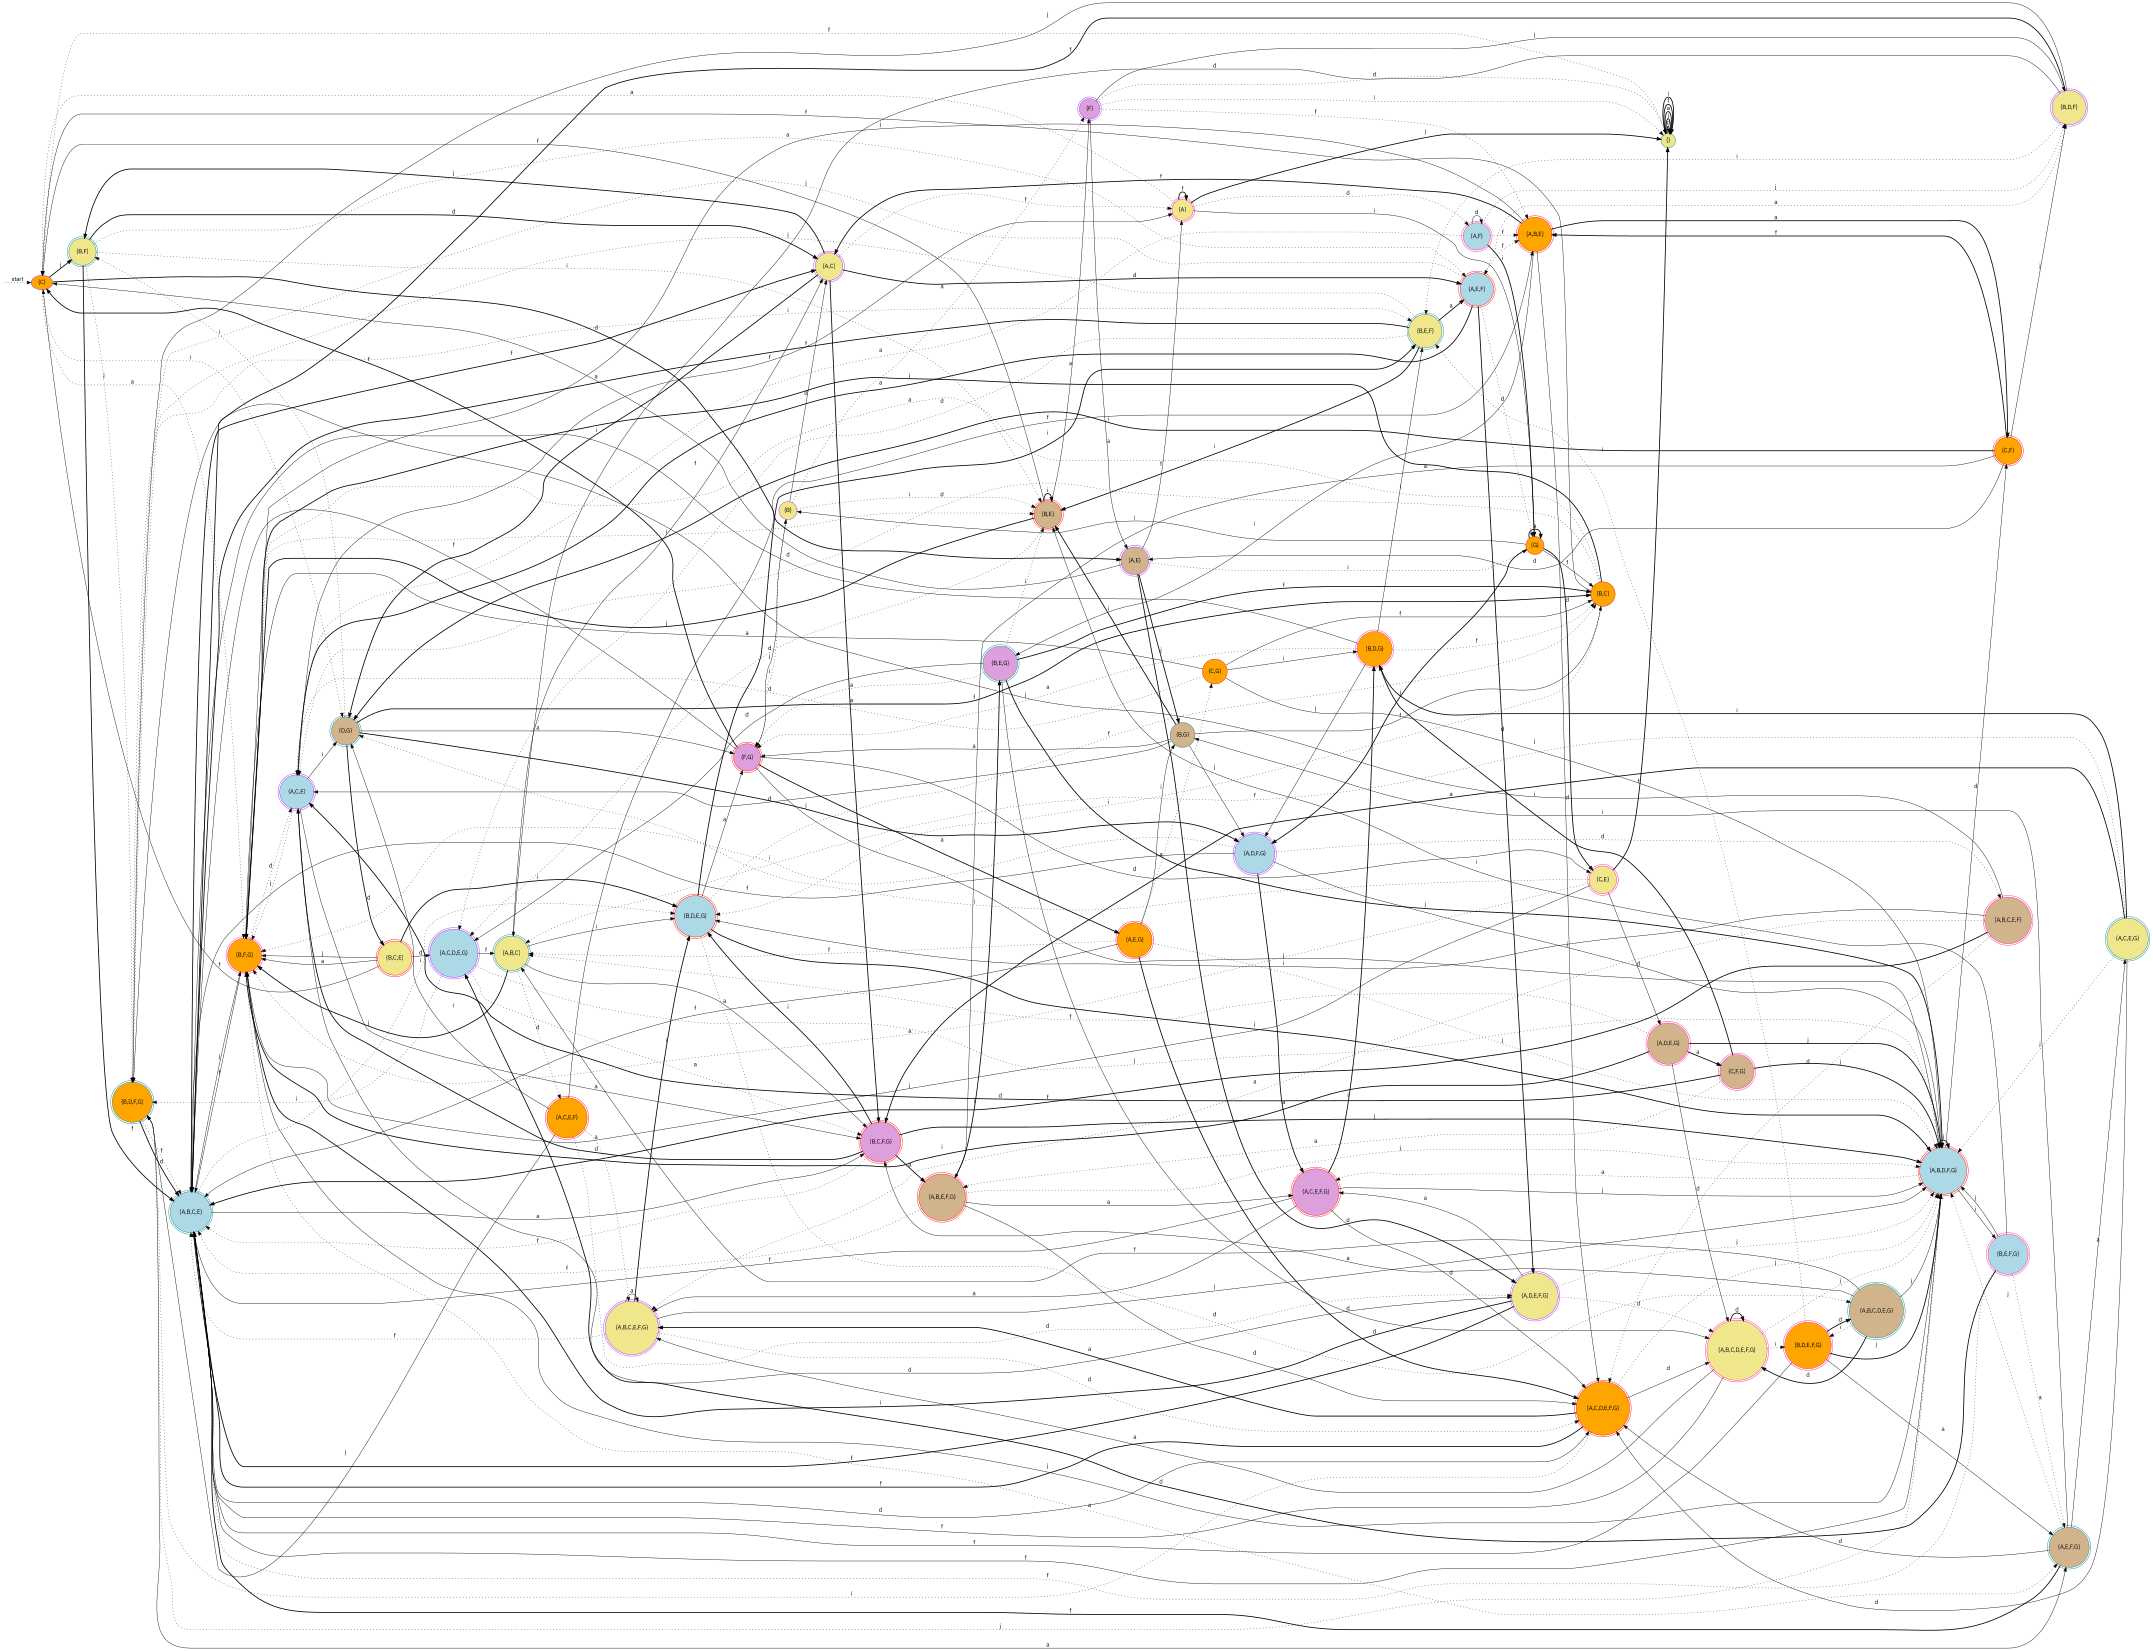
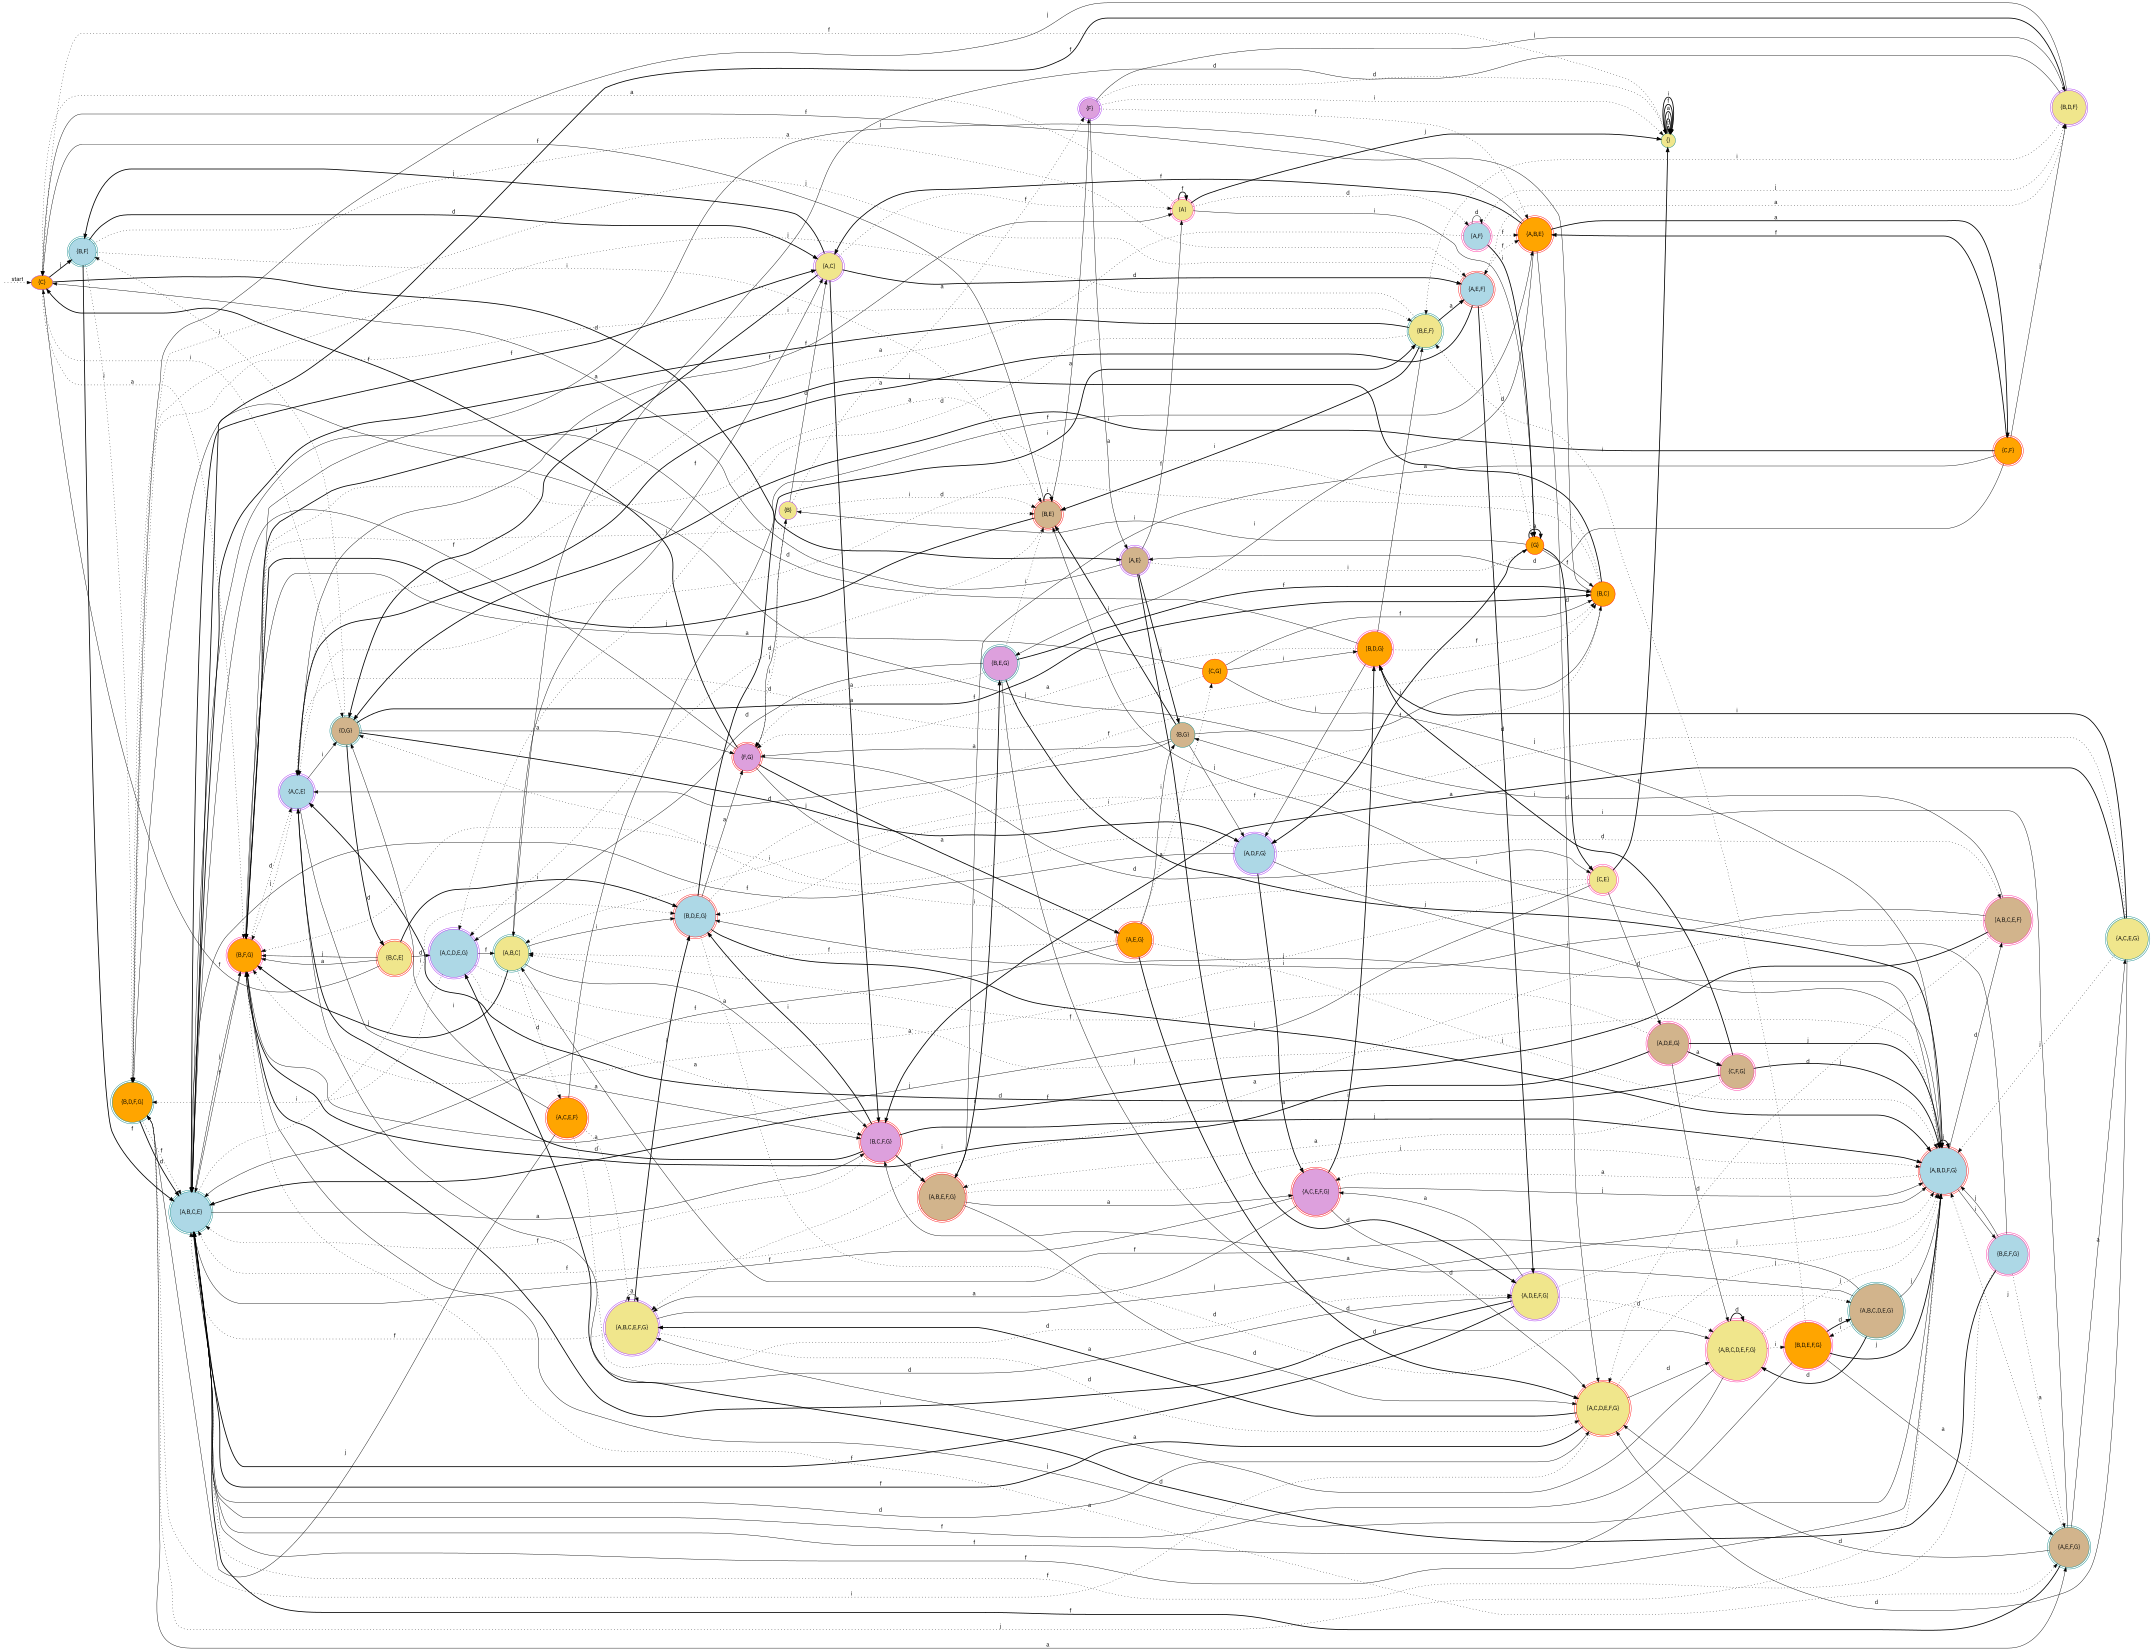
node "{B,F}": fillcolor khaki -> lightblue
edge "{A,B,D,F,G}" -> "{C,F}": now "{A,B,D,F,G}" -> "{A,B,C,E,F}"
node "{A,C,D,E,F,G}": fillcolor orange -> khaki
